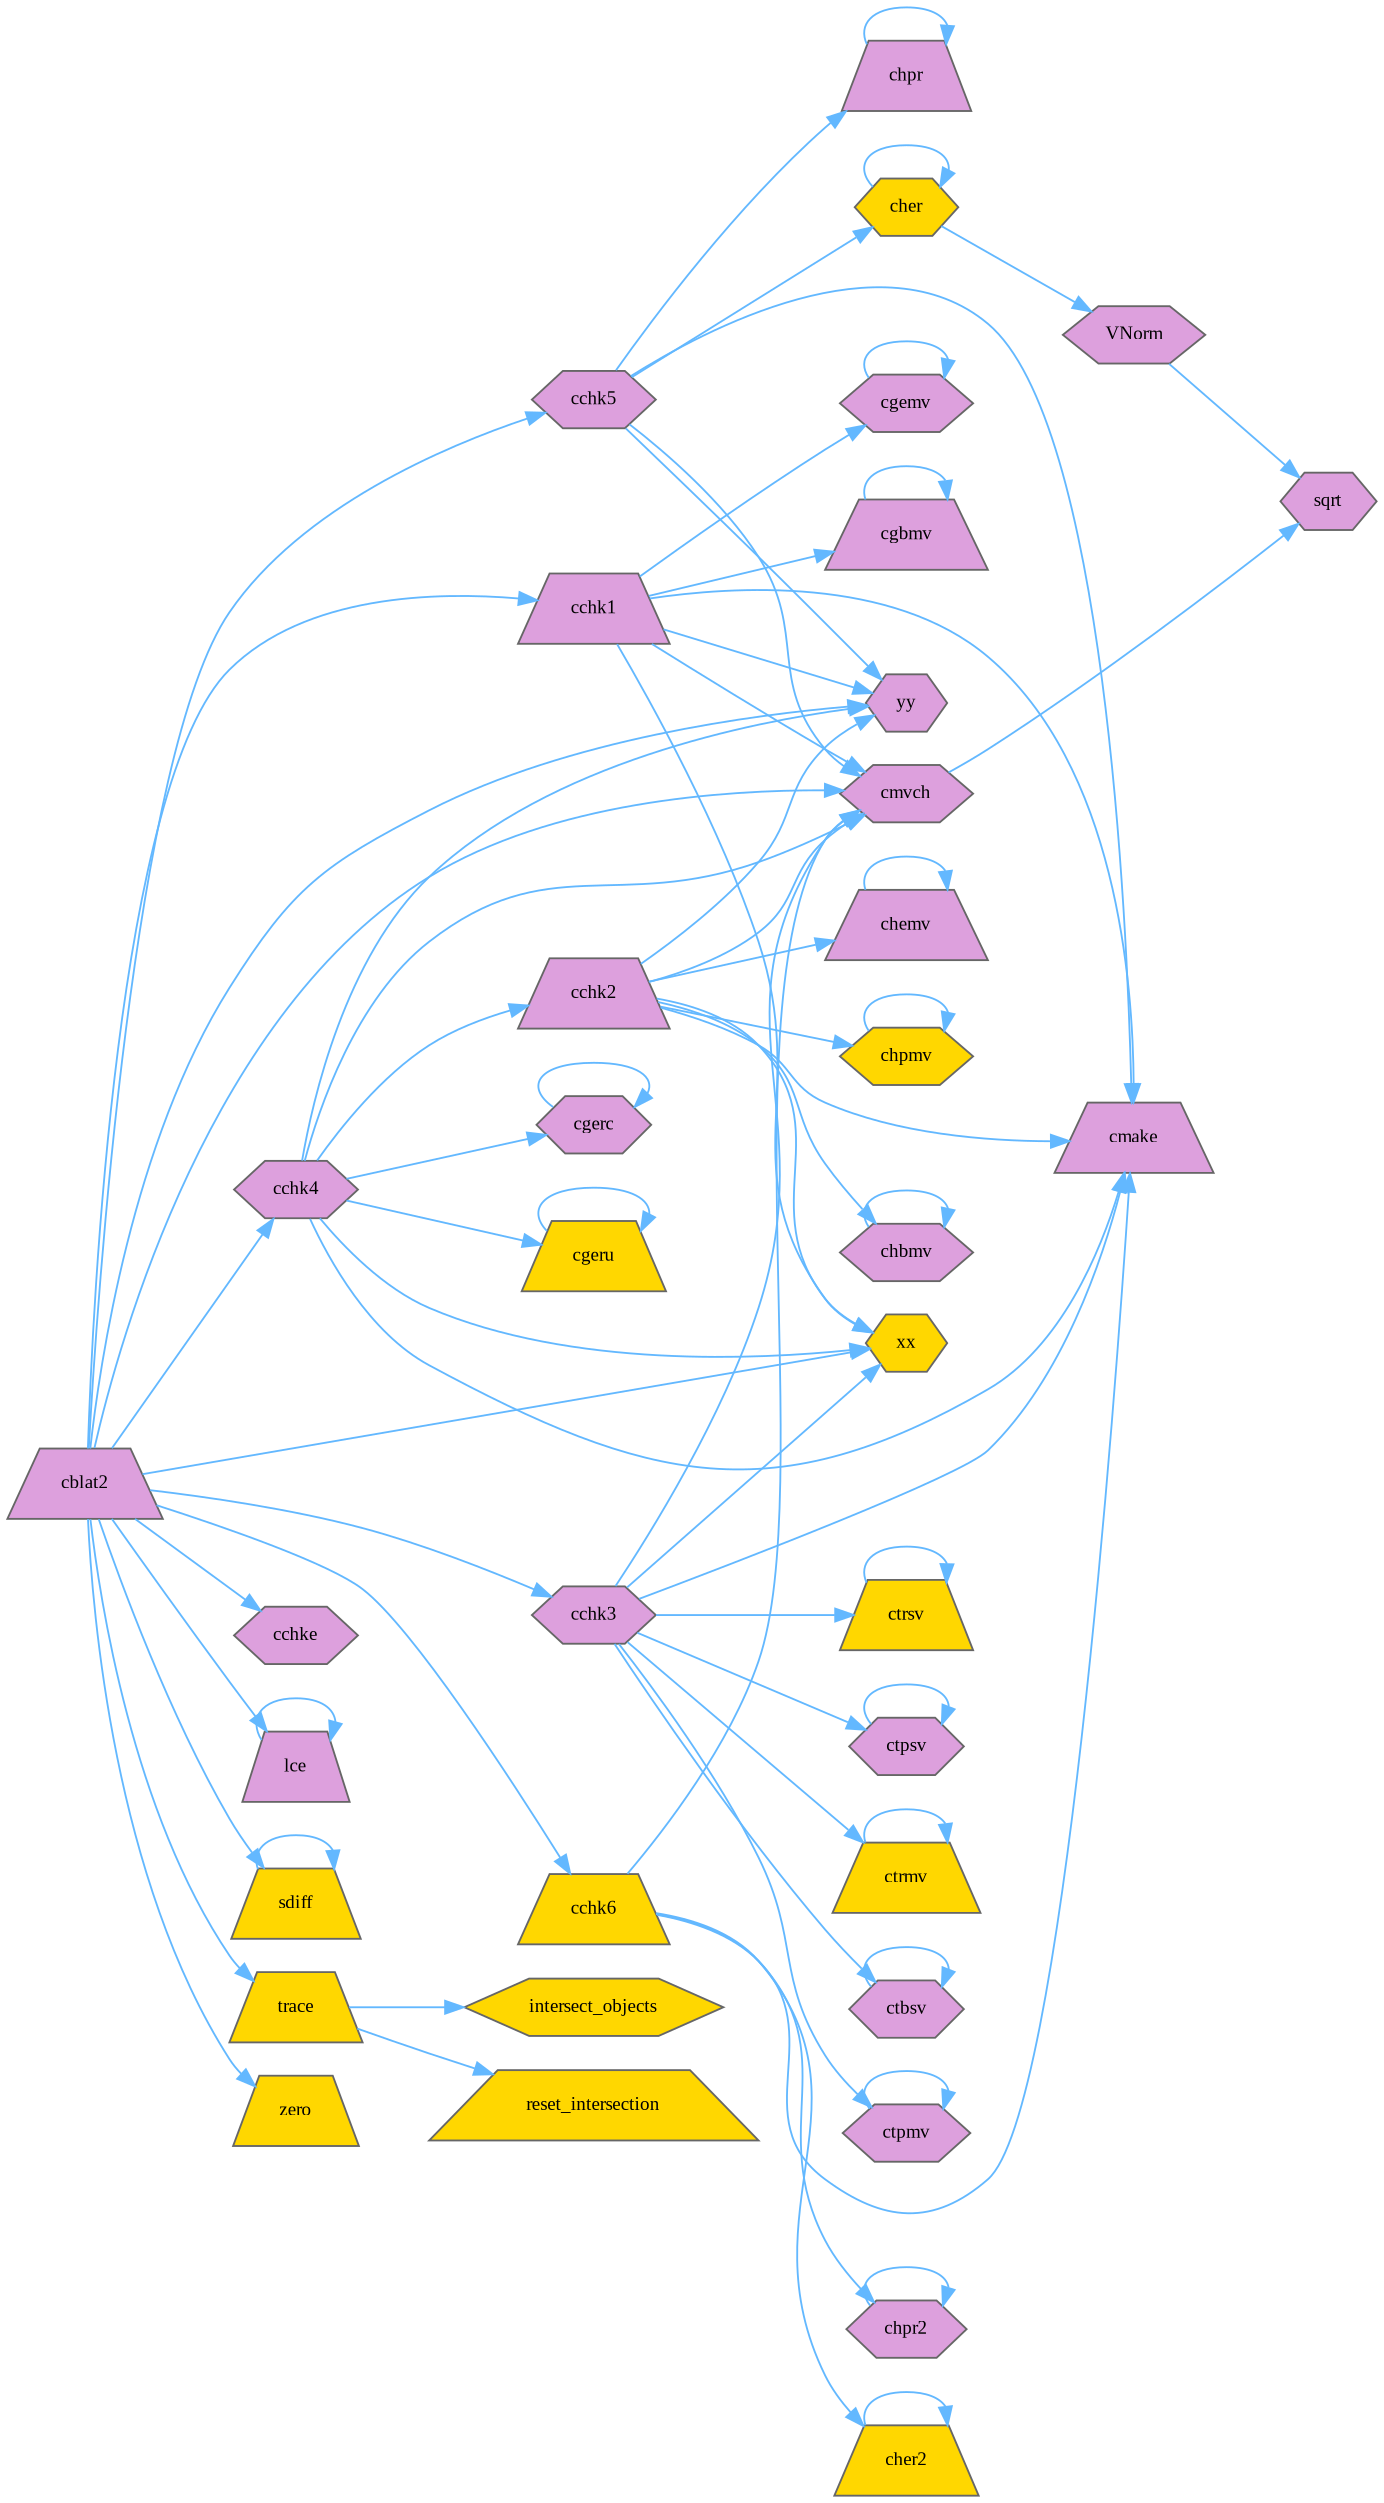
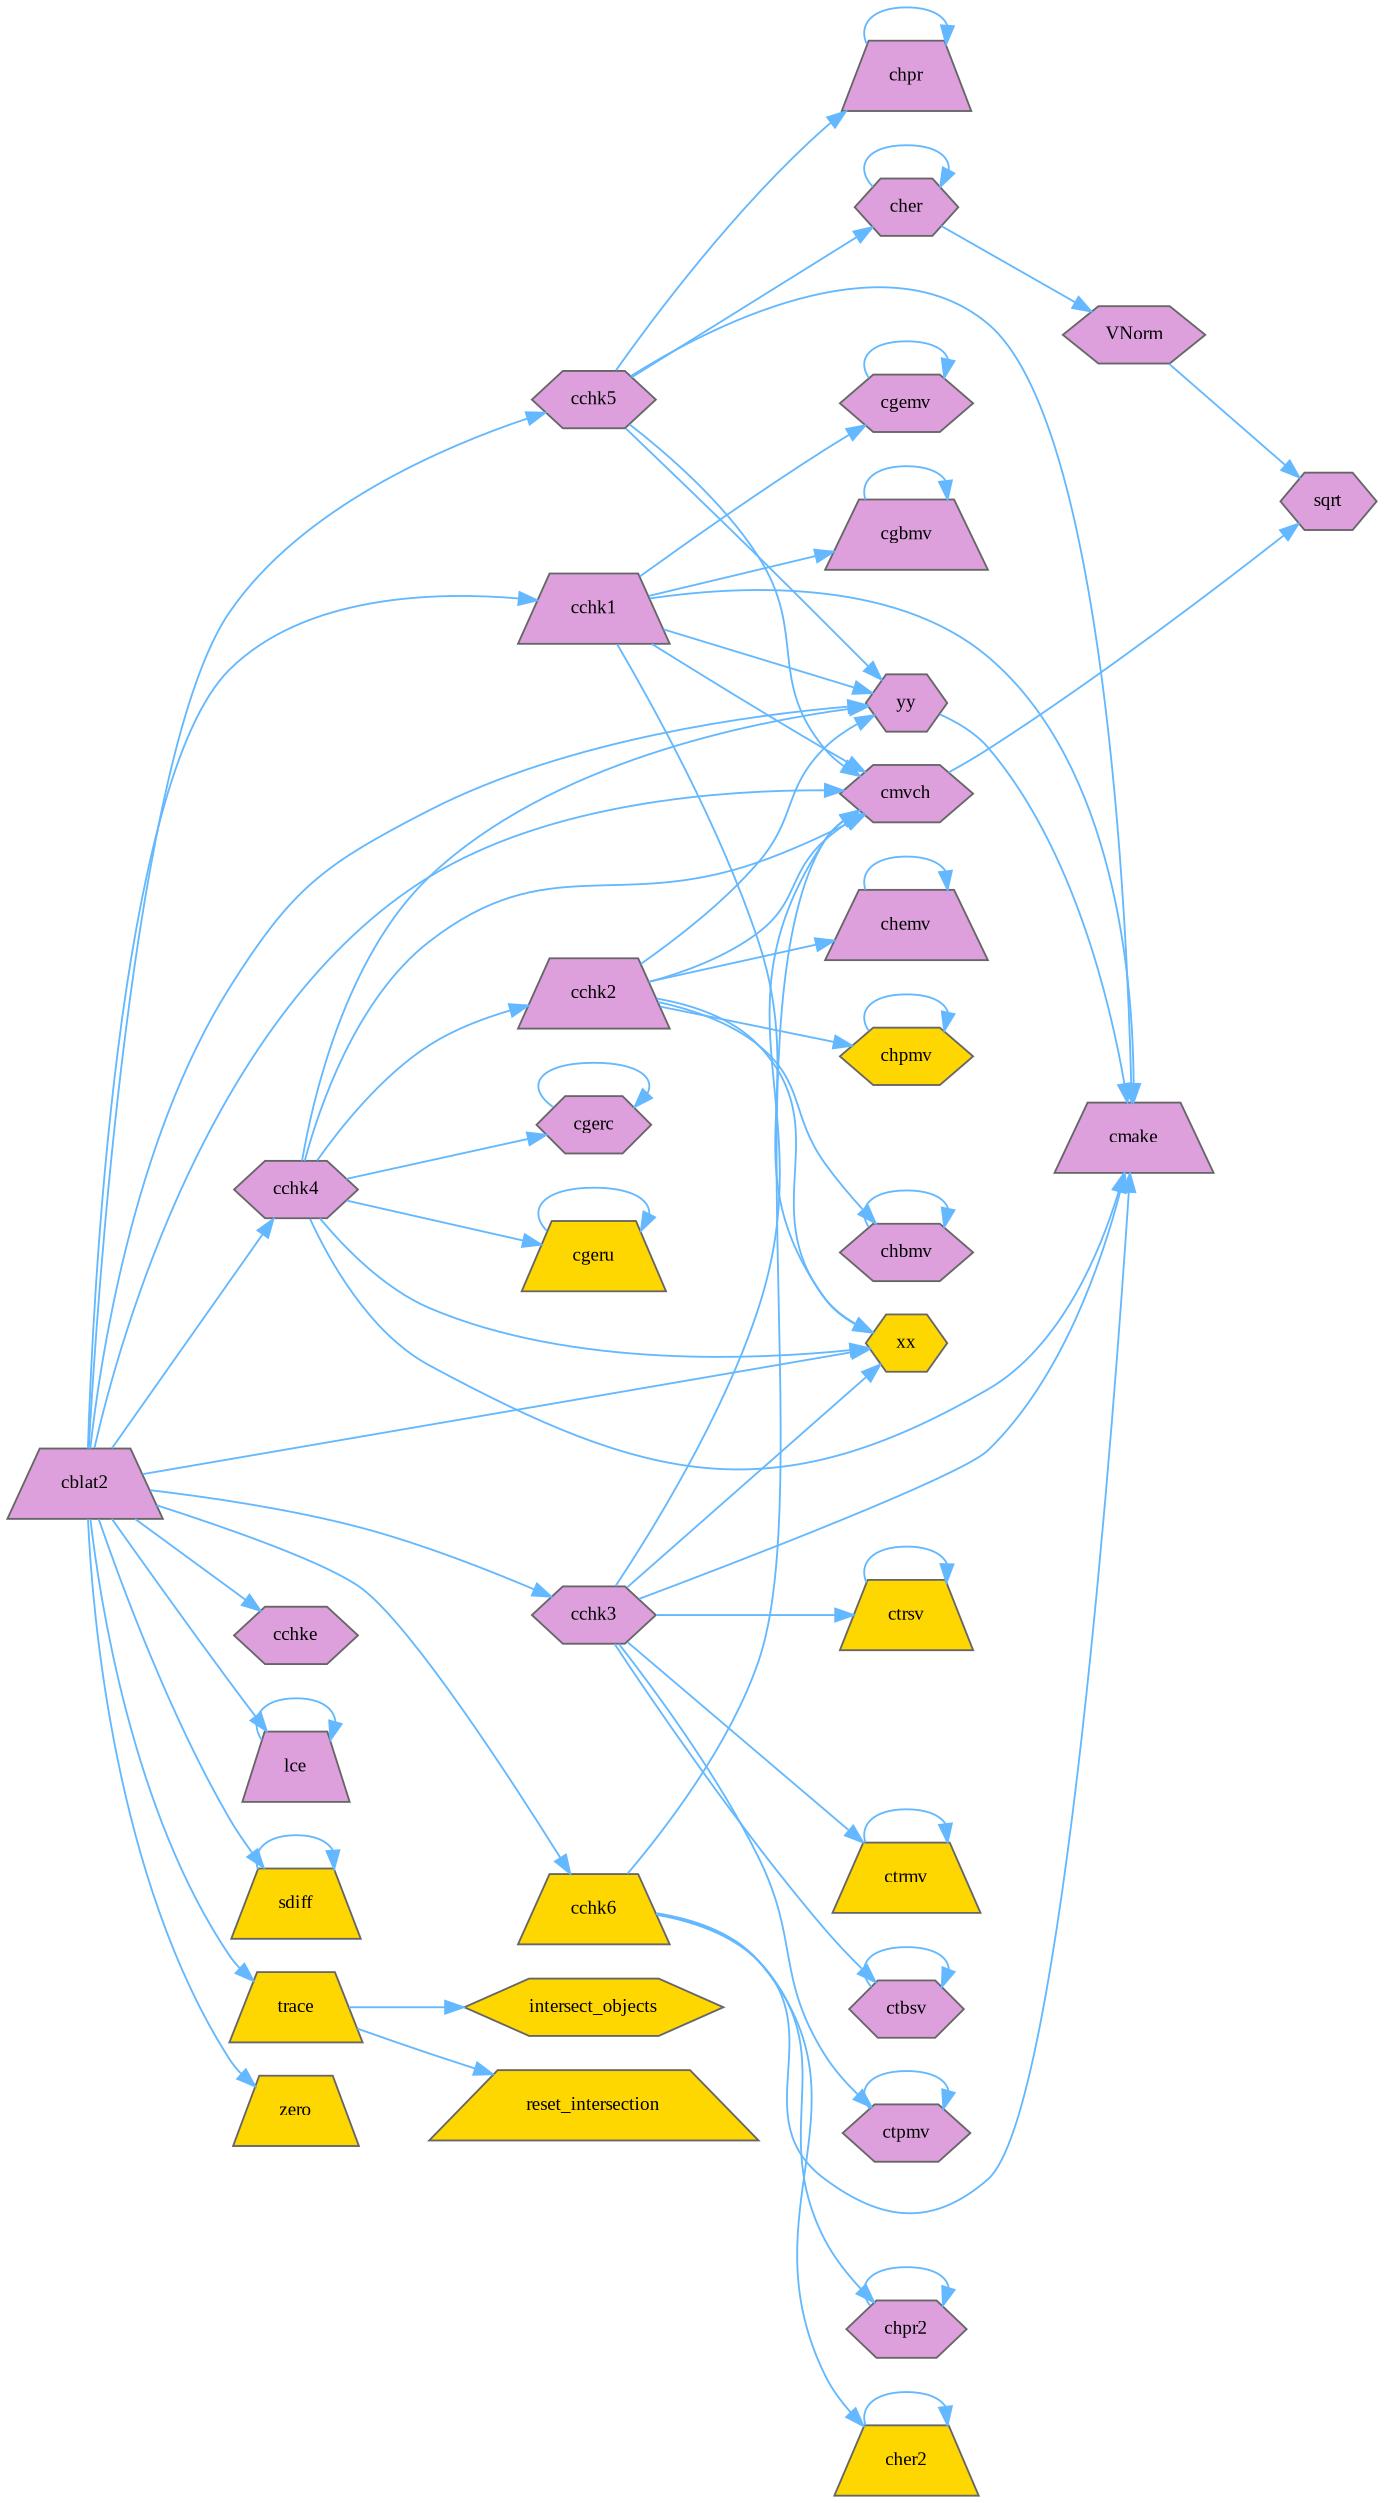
node "cher": fillcolor gold -> plum
edge "cchk2" -> "cmake": now "yy" -> "cmake"
node "ctpsv": removed
